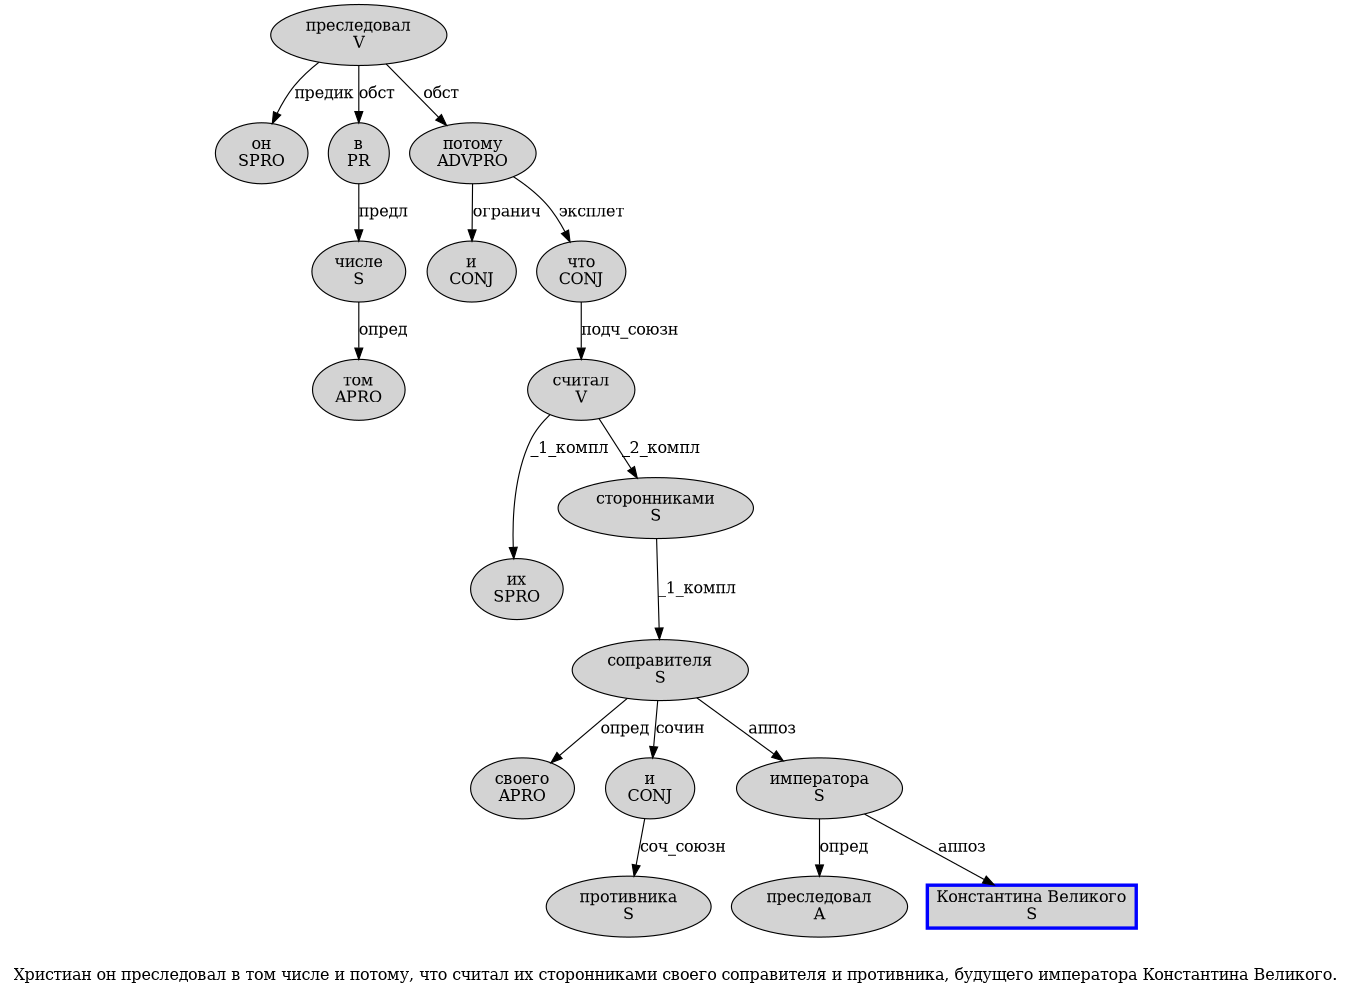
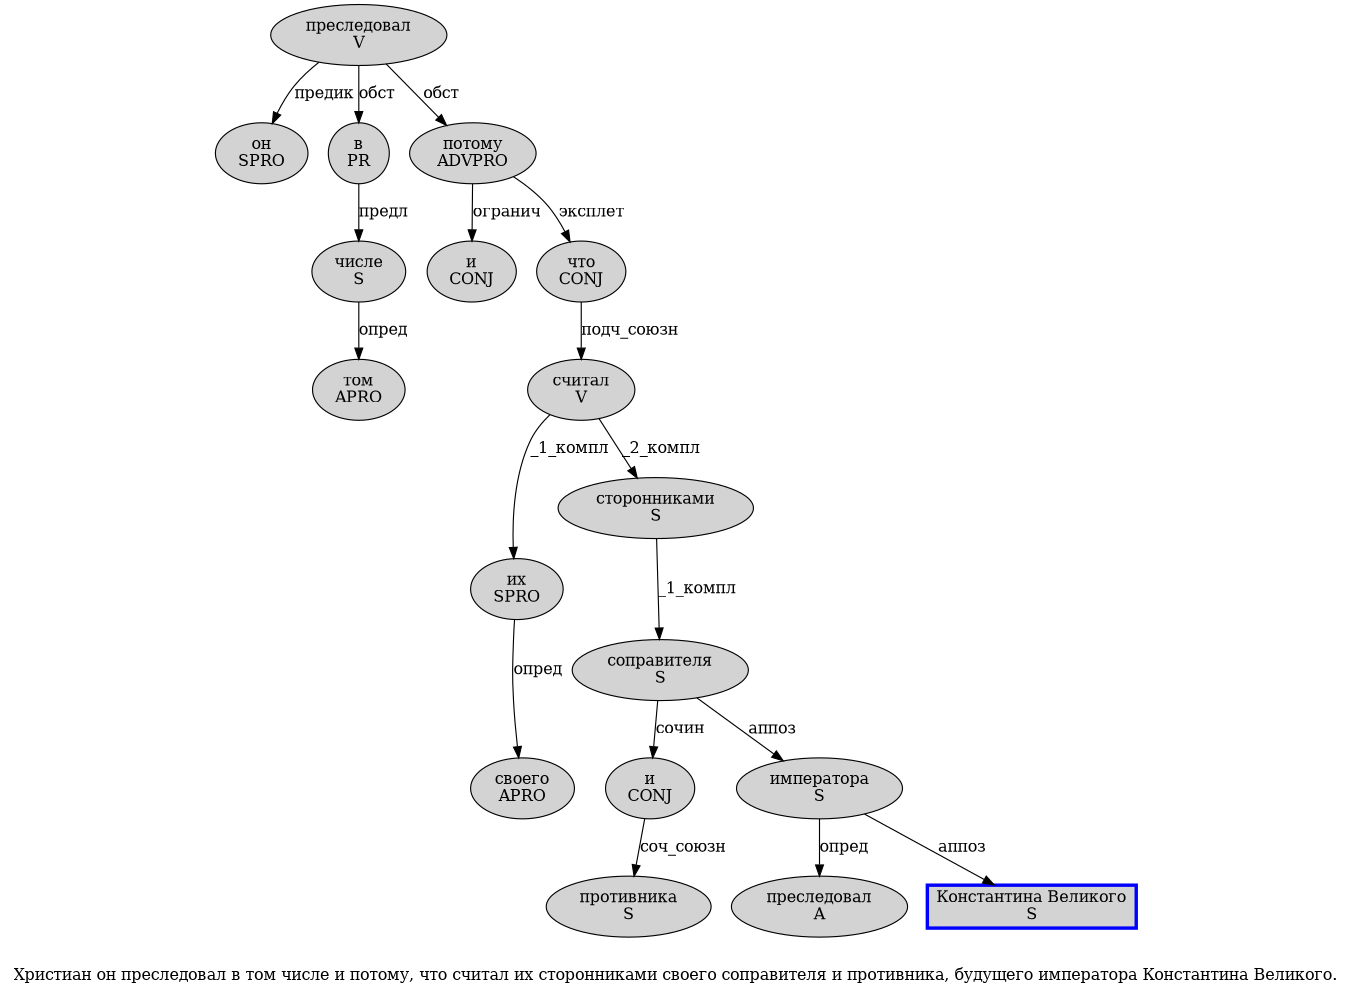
edge "соправителя S" -> "своего APRO": now "их SPRO" -> "своего APRO"
